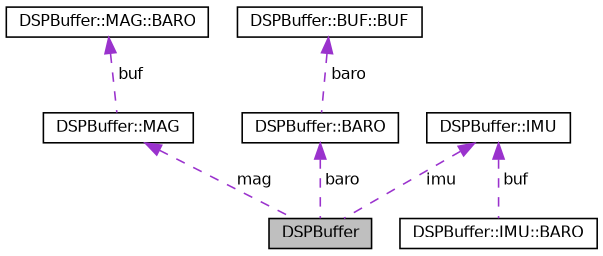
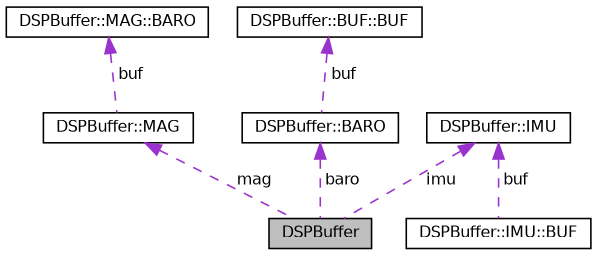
edge "DSPBuffer::BARO" -> "DSPBuffer::BUF::BUF": label " baro" -> " buf"
node "DSPBuffer::IMU::BARO": label "DSPBuffer::IMU::BARO" -> "DSPBuffer::IMU::BUF"
